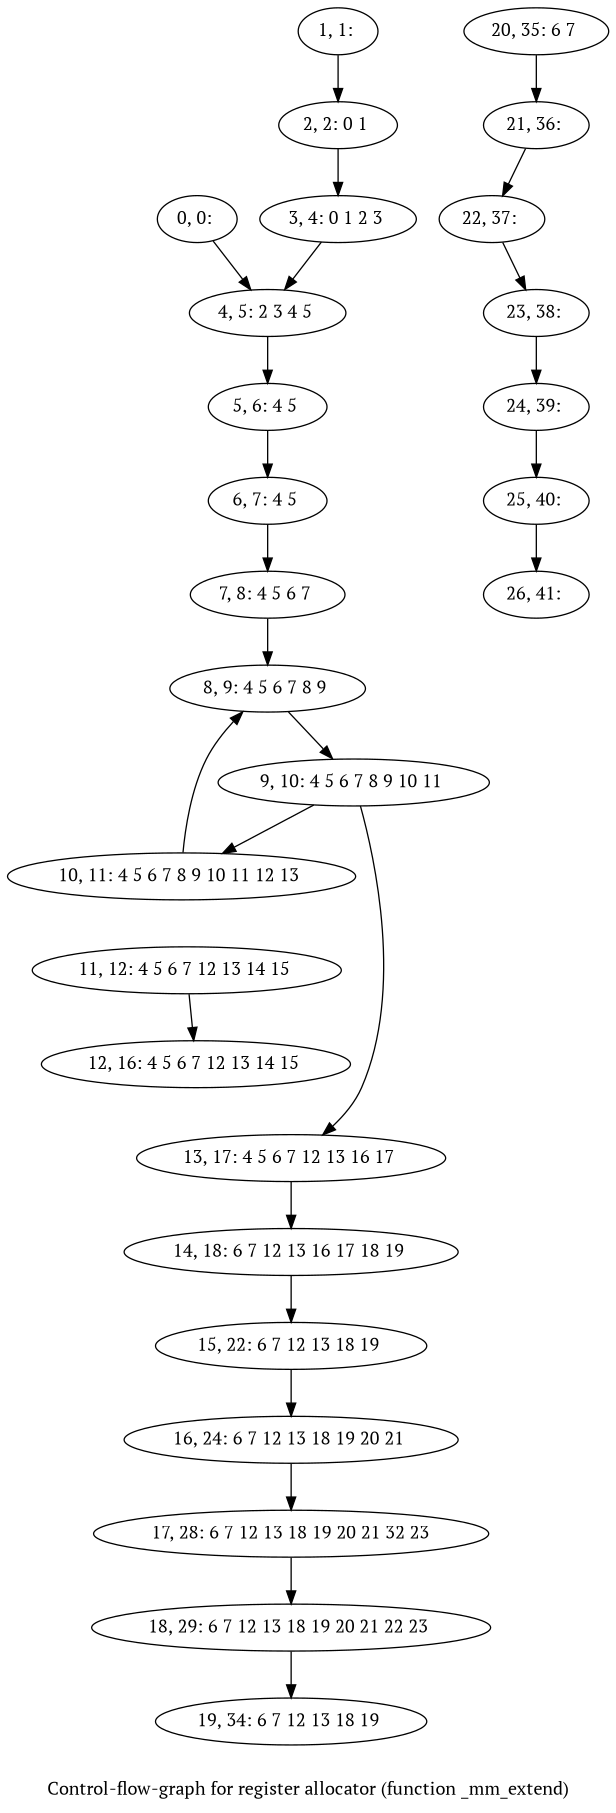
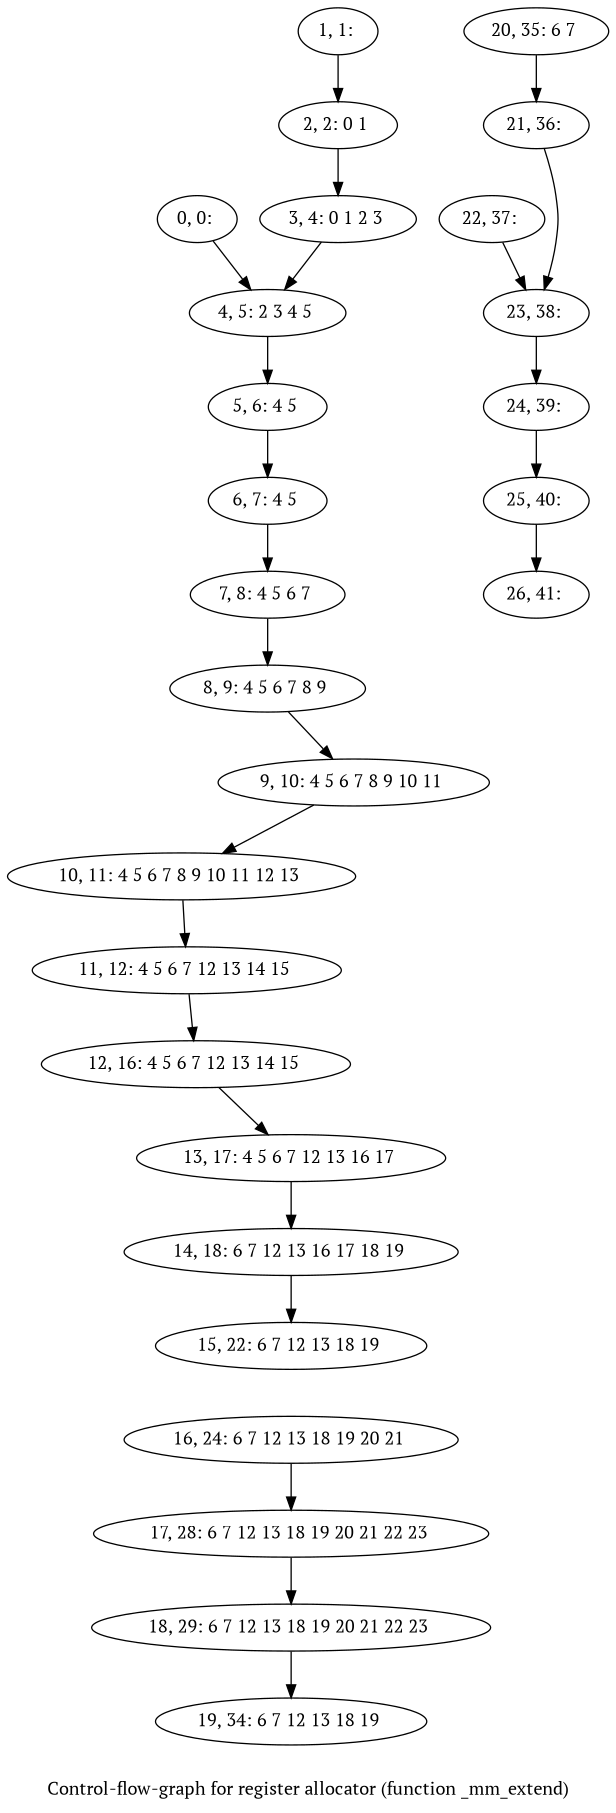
edge "21, 36:" -> "22, 37:": now "21, 36:" -> "23, 38:"
edge "10, 11: 4 5 6 7 8 9 10 11 12 13" -> "8, 9: 4 5 6 7 8 9": now "10, 11: 4 5 6 7 8 9 10 11 12 13" -> "11, 12: 4 5 6 7 12 13 14 15"
edge "9, 10: 4 5 6 7 8 9 10 11" -> "13, 17: 4 5 6 7 12 13 16 17": now "12, 16: 4 5 6 7 12 13 14 15" -> "13, 17: 4 5 6 7 12 13 16 17"
edge "15, 22: 6 7 12 13 18 19" -> "16, 24: 6 7 12 13 18 19 20 21": removed
node "17, 28: 6 7 12 13 18 19 20 21 32 23": label "17, 28: 6 7 12 13 18 19 20 21 32 23" -> "17, 28: 6 7 12 13 18 19 20 21 22 23"
